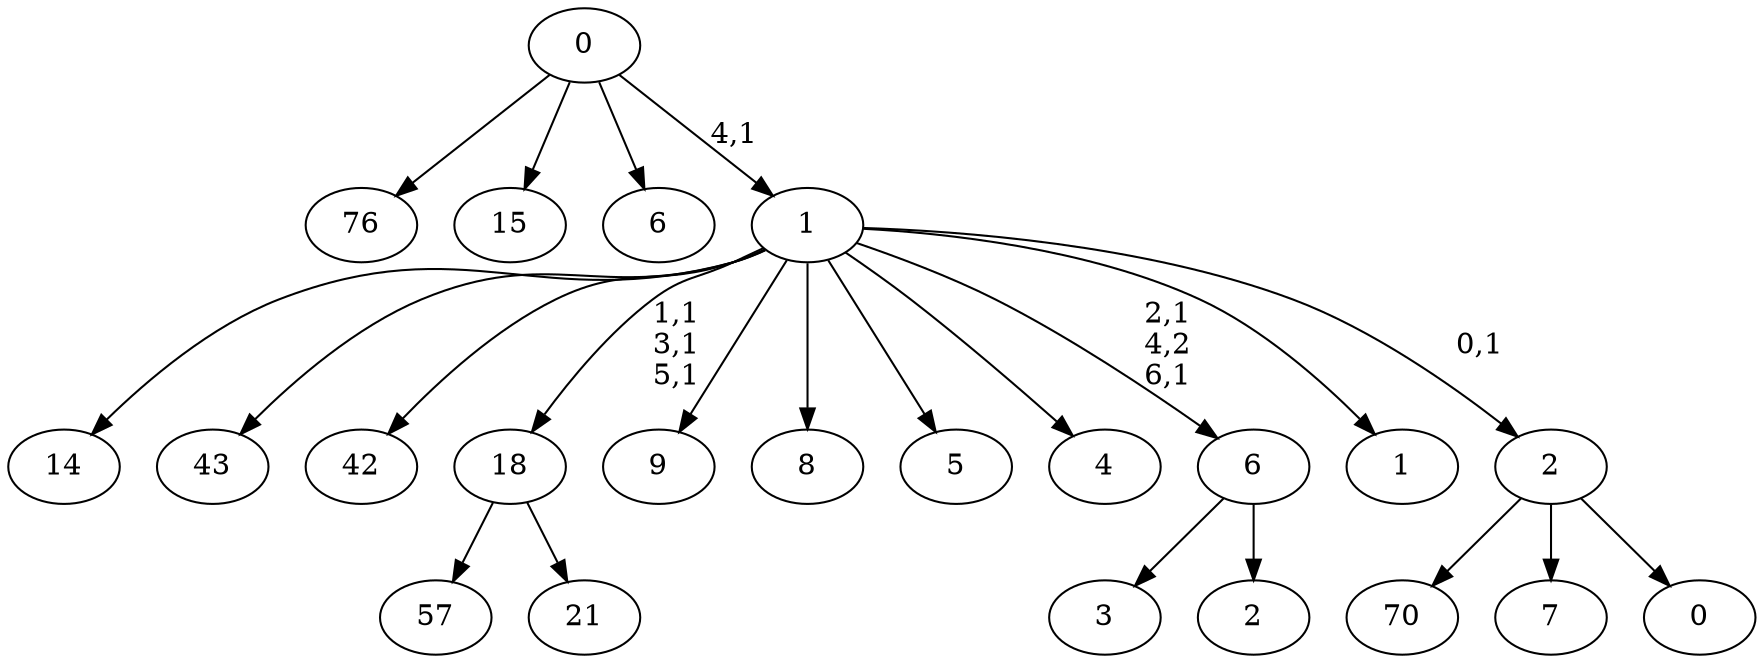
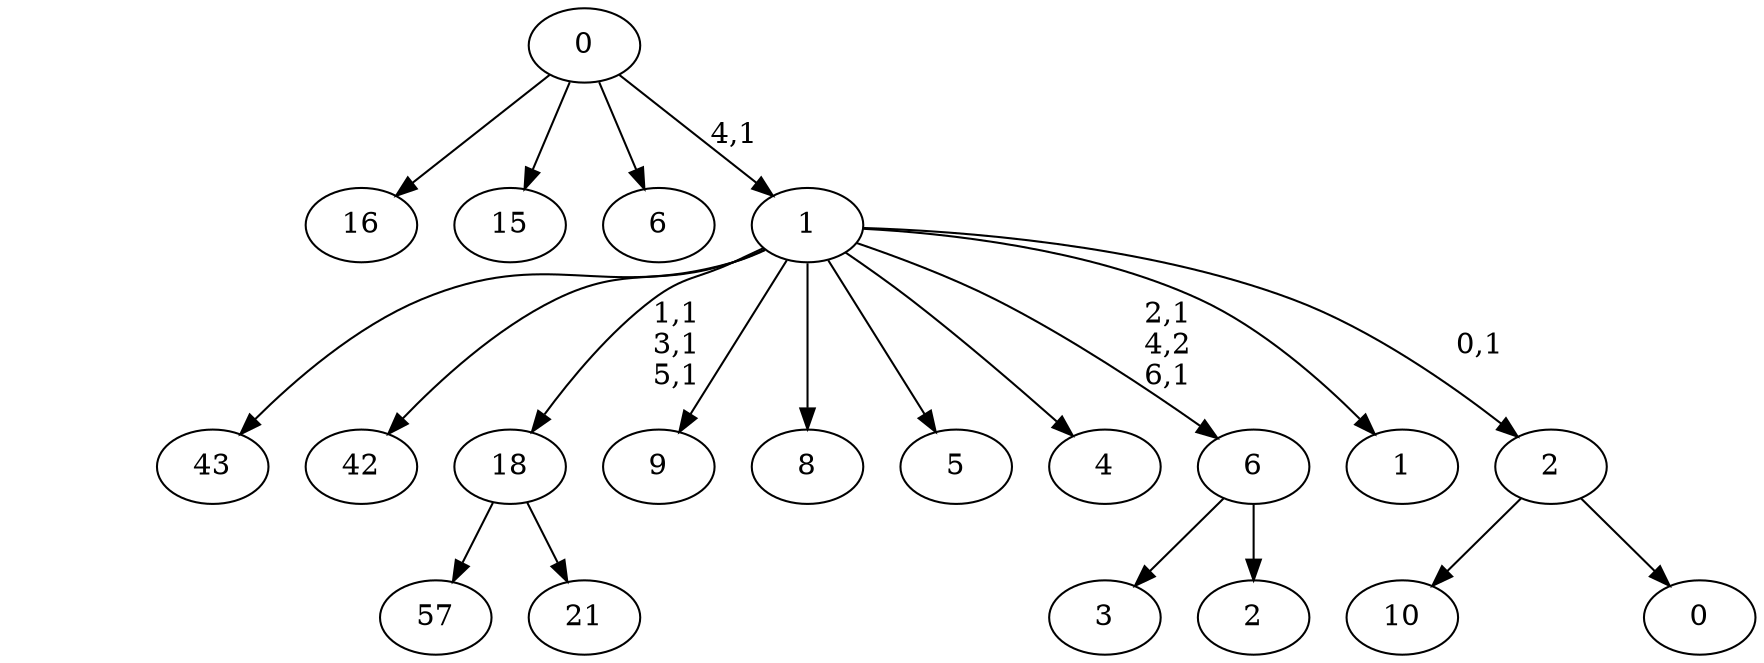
node "76": label "76" -> "16"
node "14": removed
node "70": label "70" -> "10"
node "7": removed
